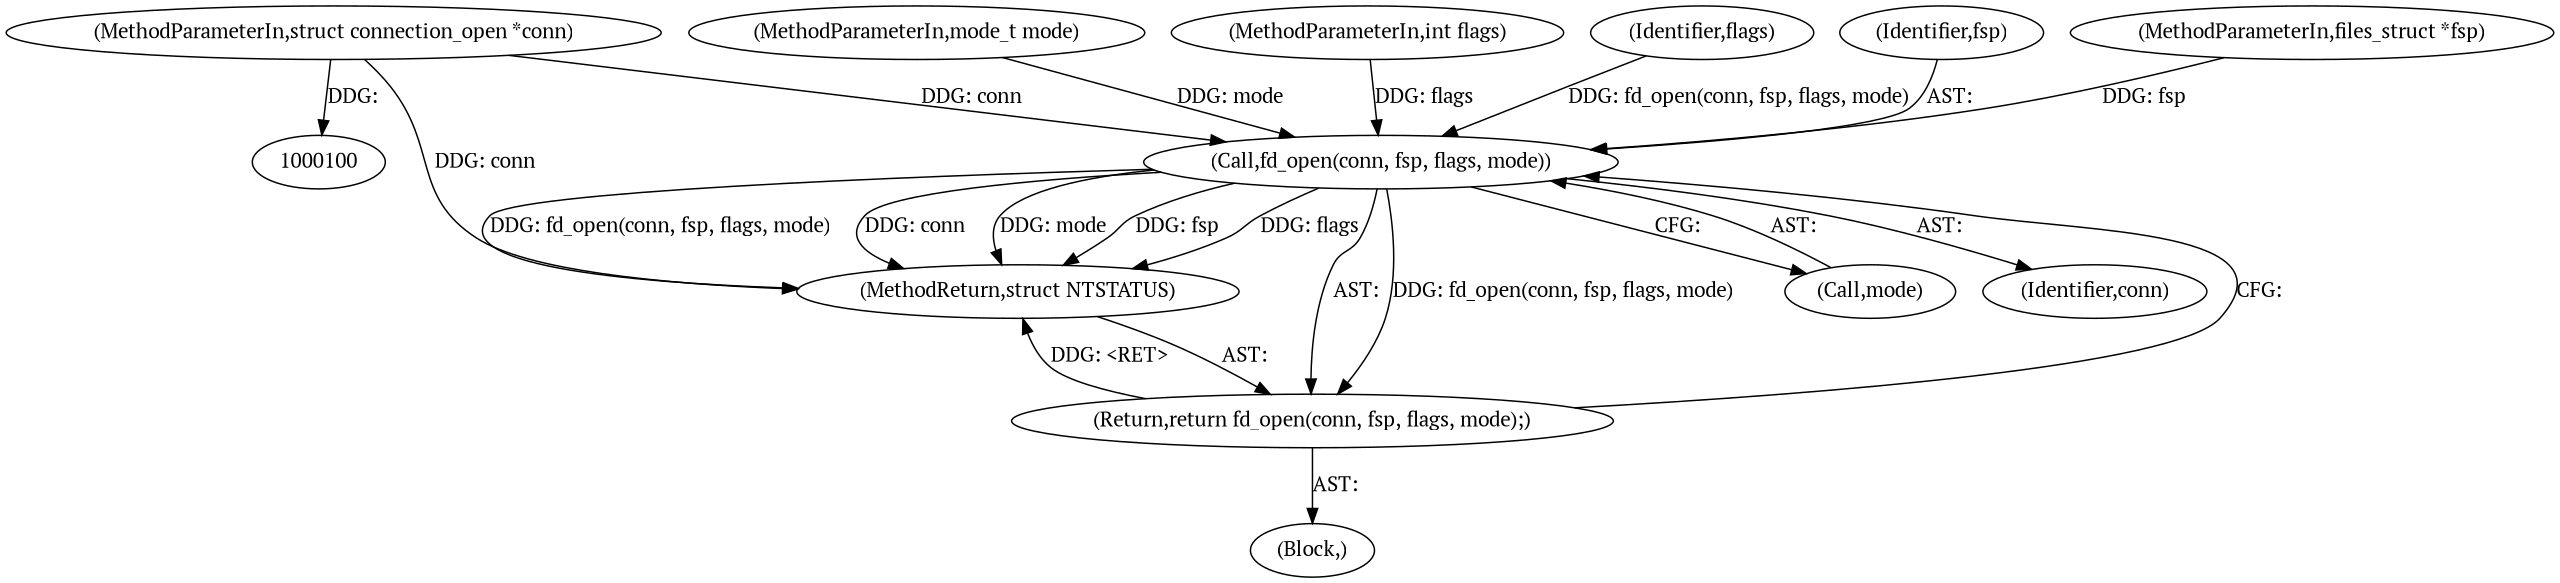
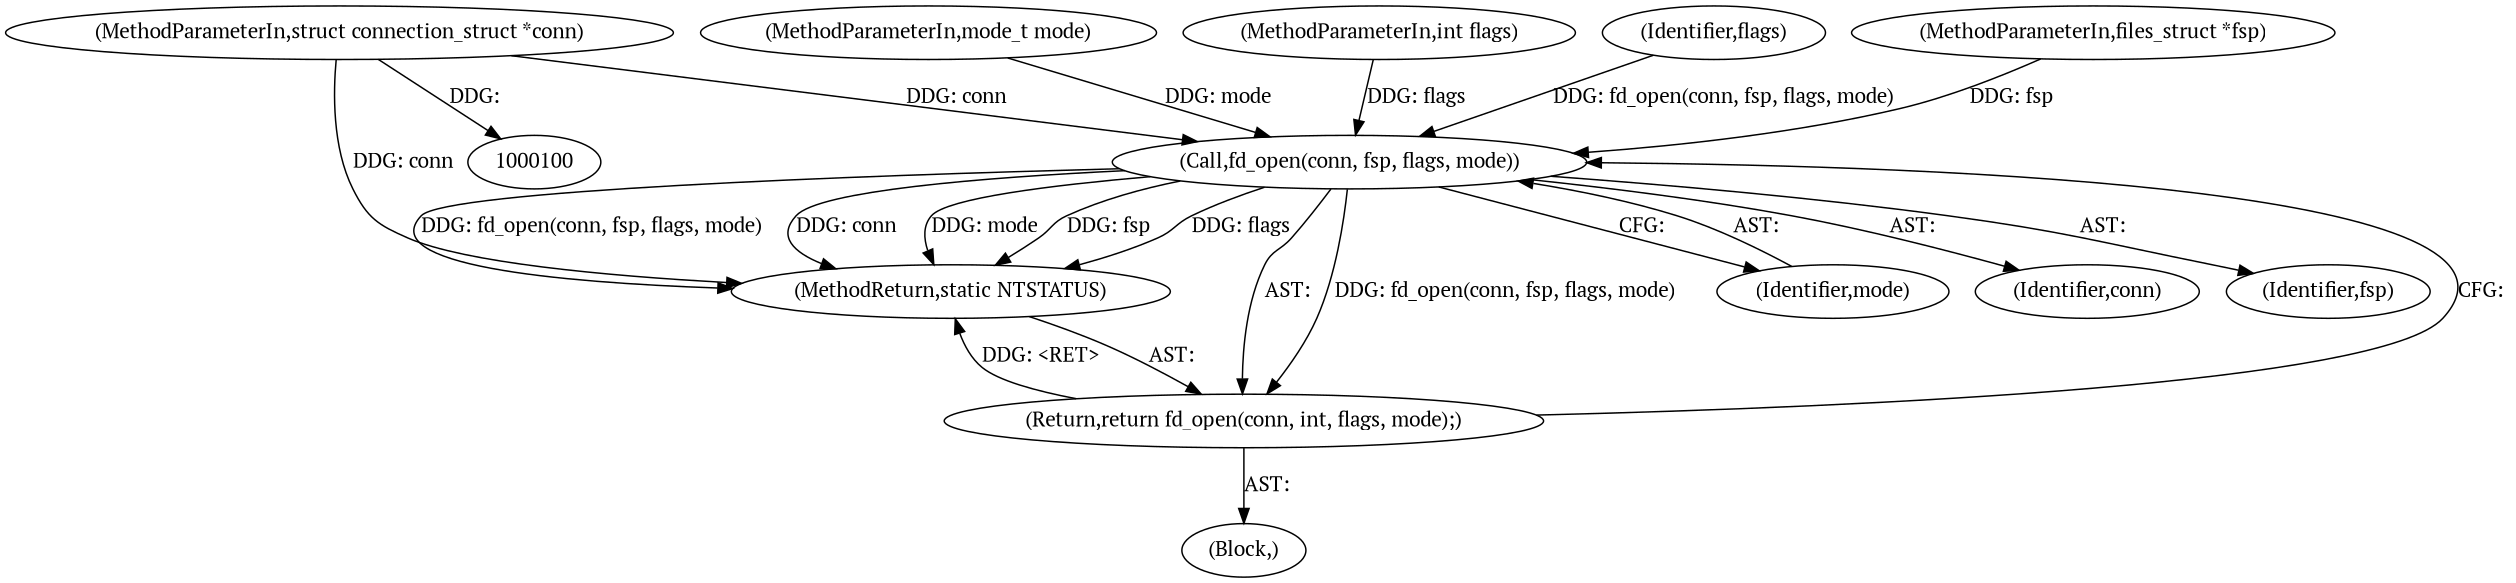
node "(MethodParameterIn,struct connection_open *conn)": label "(MethodParameterIn,struct connection_open *conn)" -> "(MethodParameterIn,struct connection_struct *conn)"
edge "(Identifier,fsp)" -> "(Call,fd_open(conn, fsp, flags, mode))": reversed
node "(MethodReturn,struct NTSTATUS)": label "(MethodReturn,struct NTSTATUS)" -> "(MethodReturn,static NTSTATUS)"
node "(Call,mode)": label "(Call,mode)" -> "(Identifier,mode)"
node "(Return,return fd_open(conn, fsp, flags, mode);)": label "(Return,return fd_open(conn, fsp, flags, mode);)" -> "(Return,return fd_open(conn, int, flags, mode);)"
